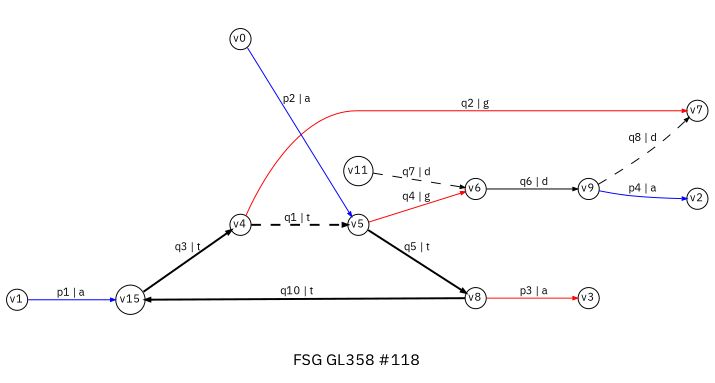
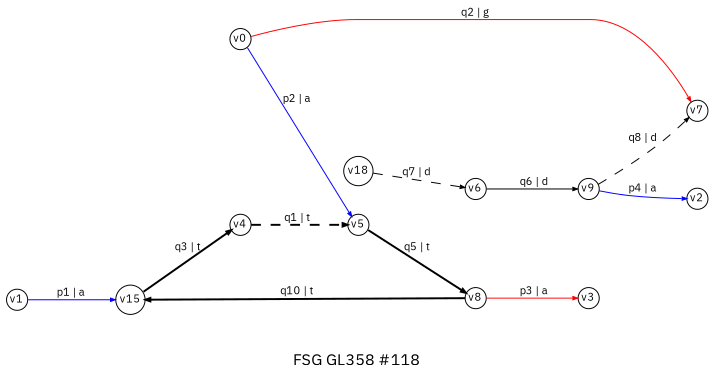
edge "v4" -> "v7": now "v0" -> "v7"
node "v11": label "v11" -> "v18"
edge "v5" -> "v6": removed, label "q4 | g"
